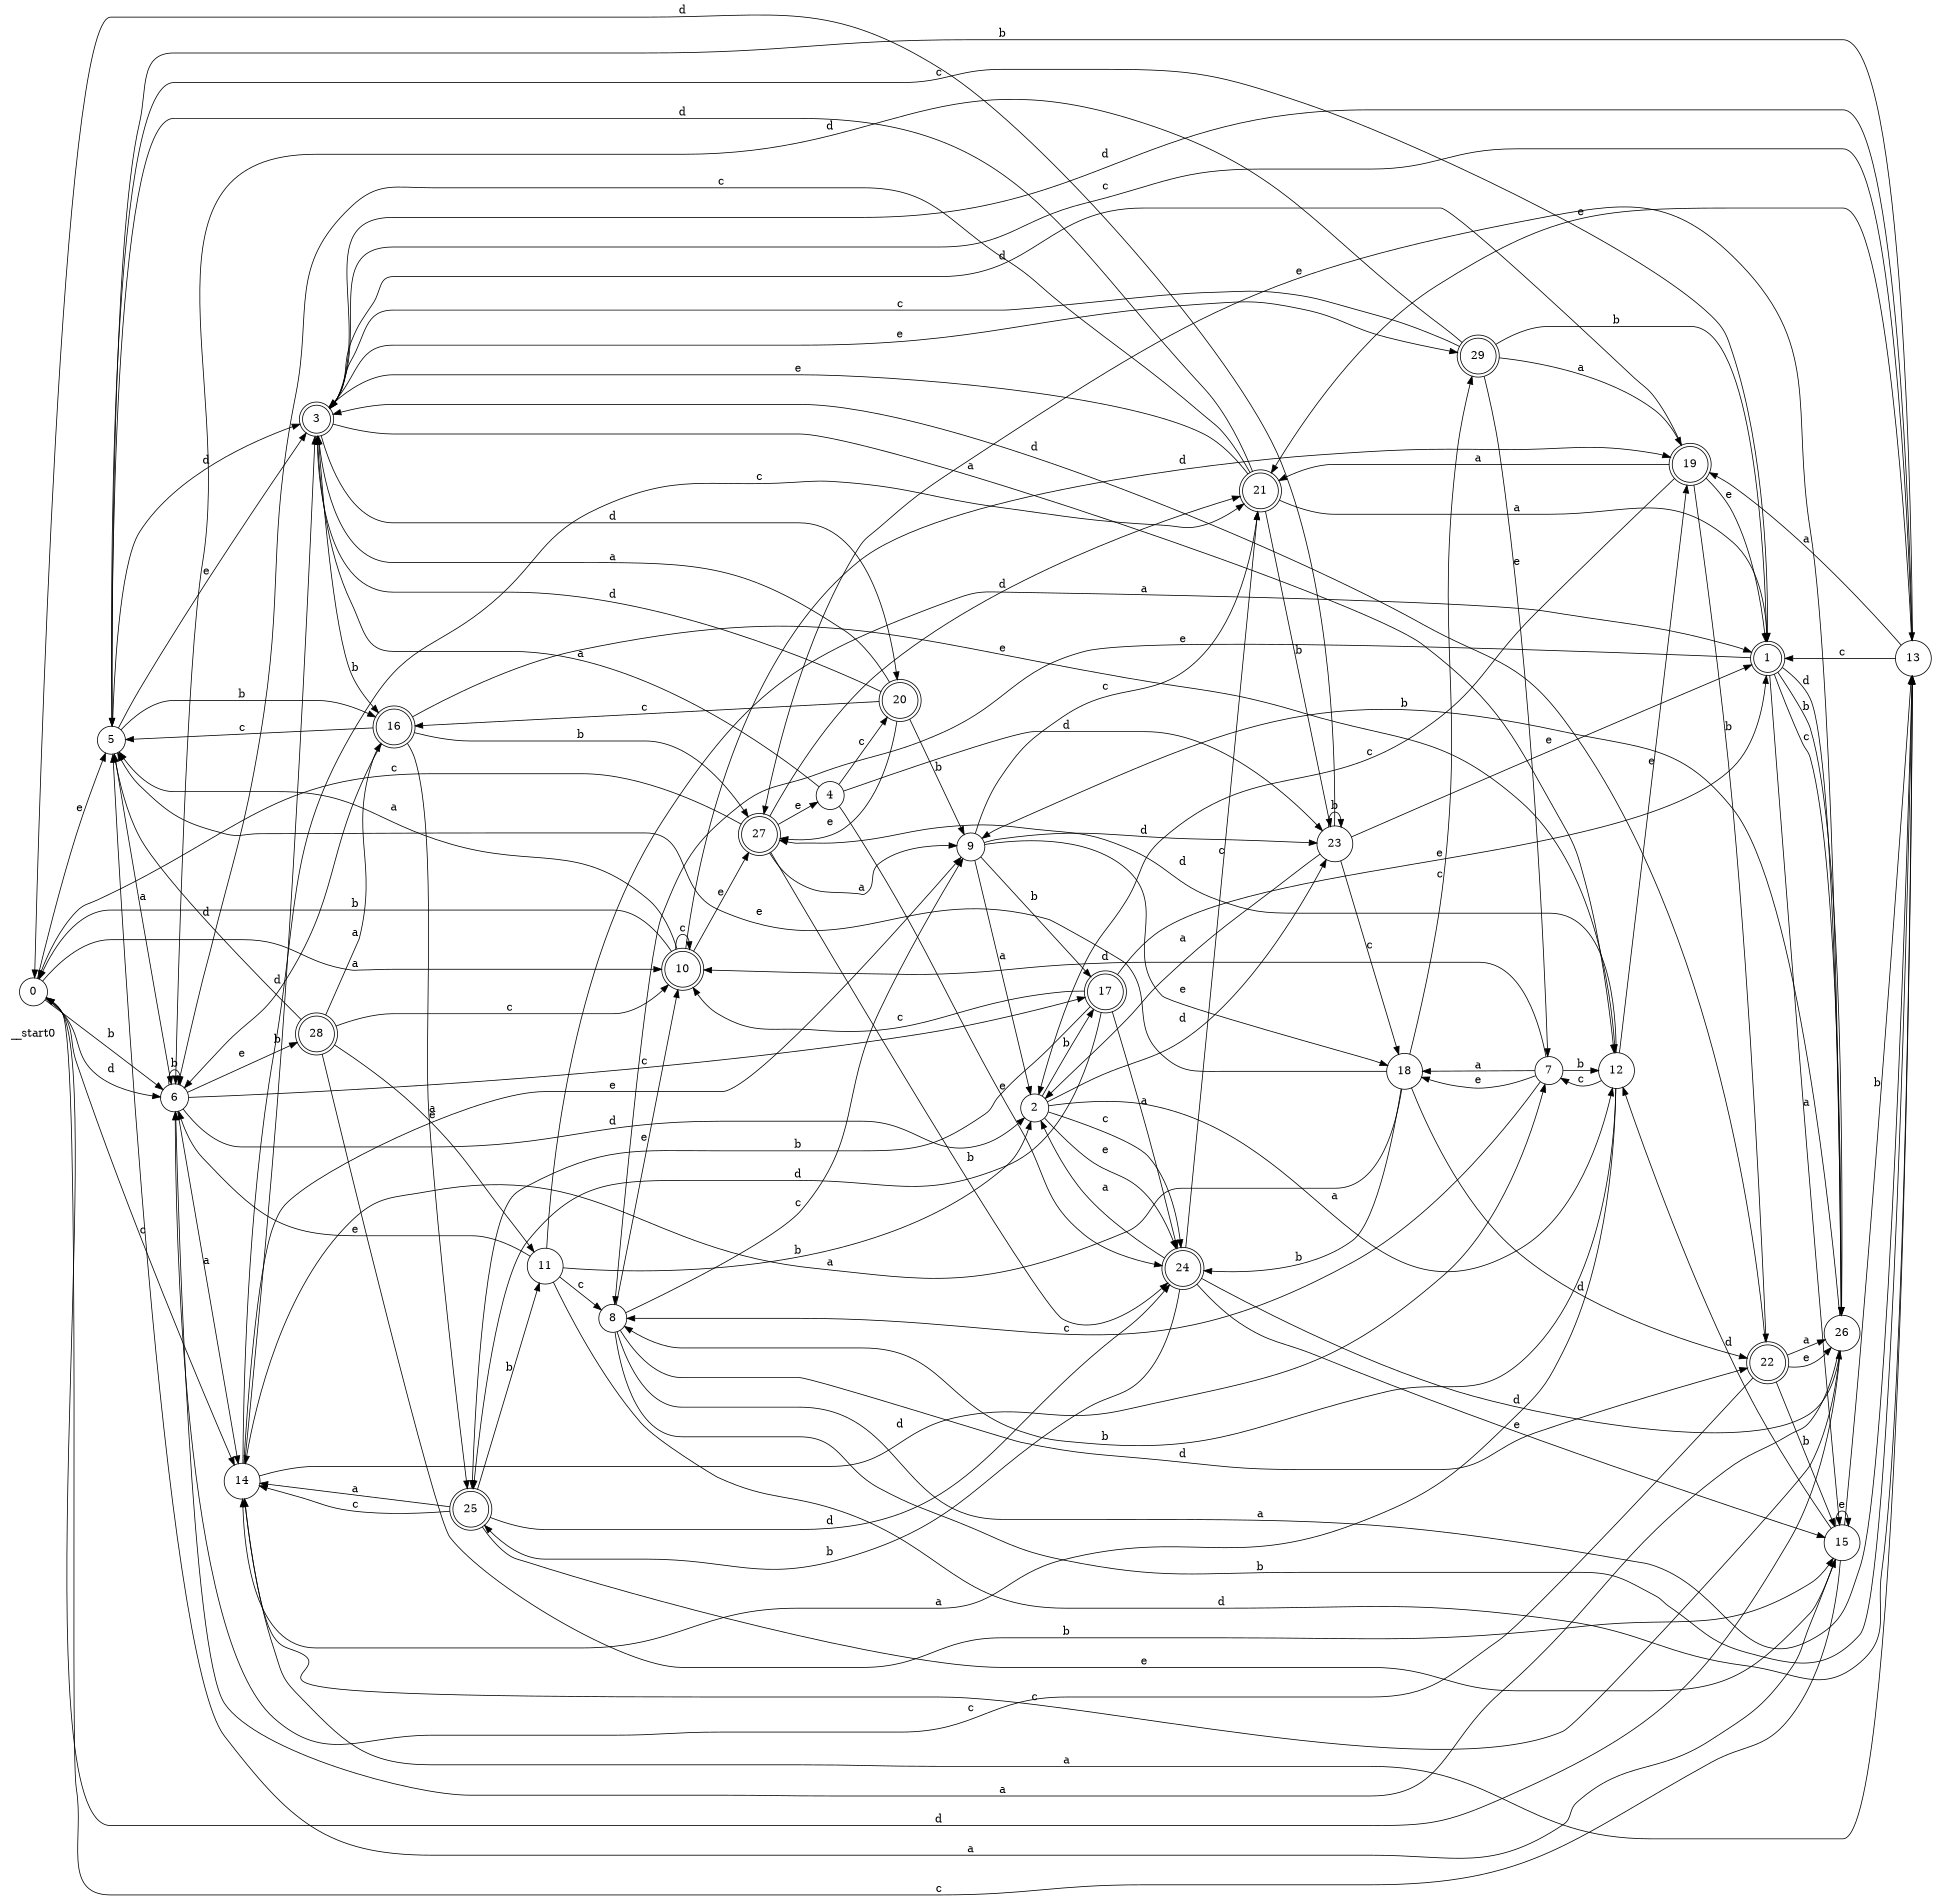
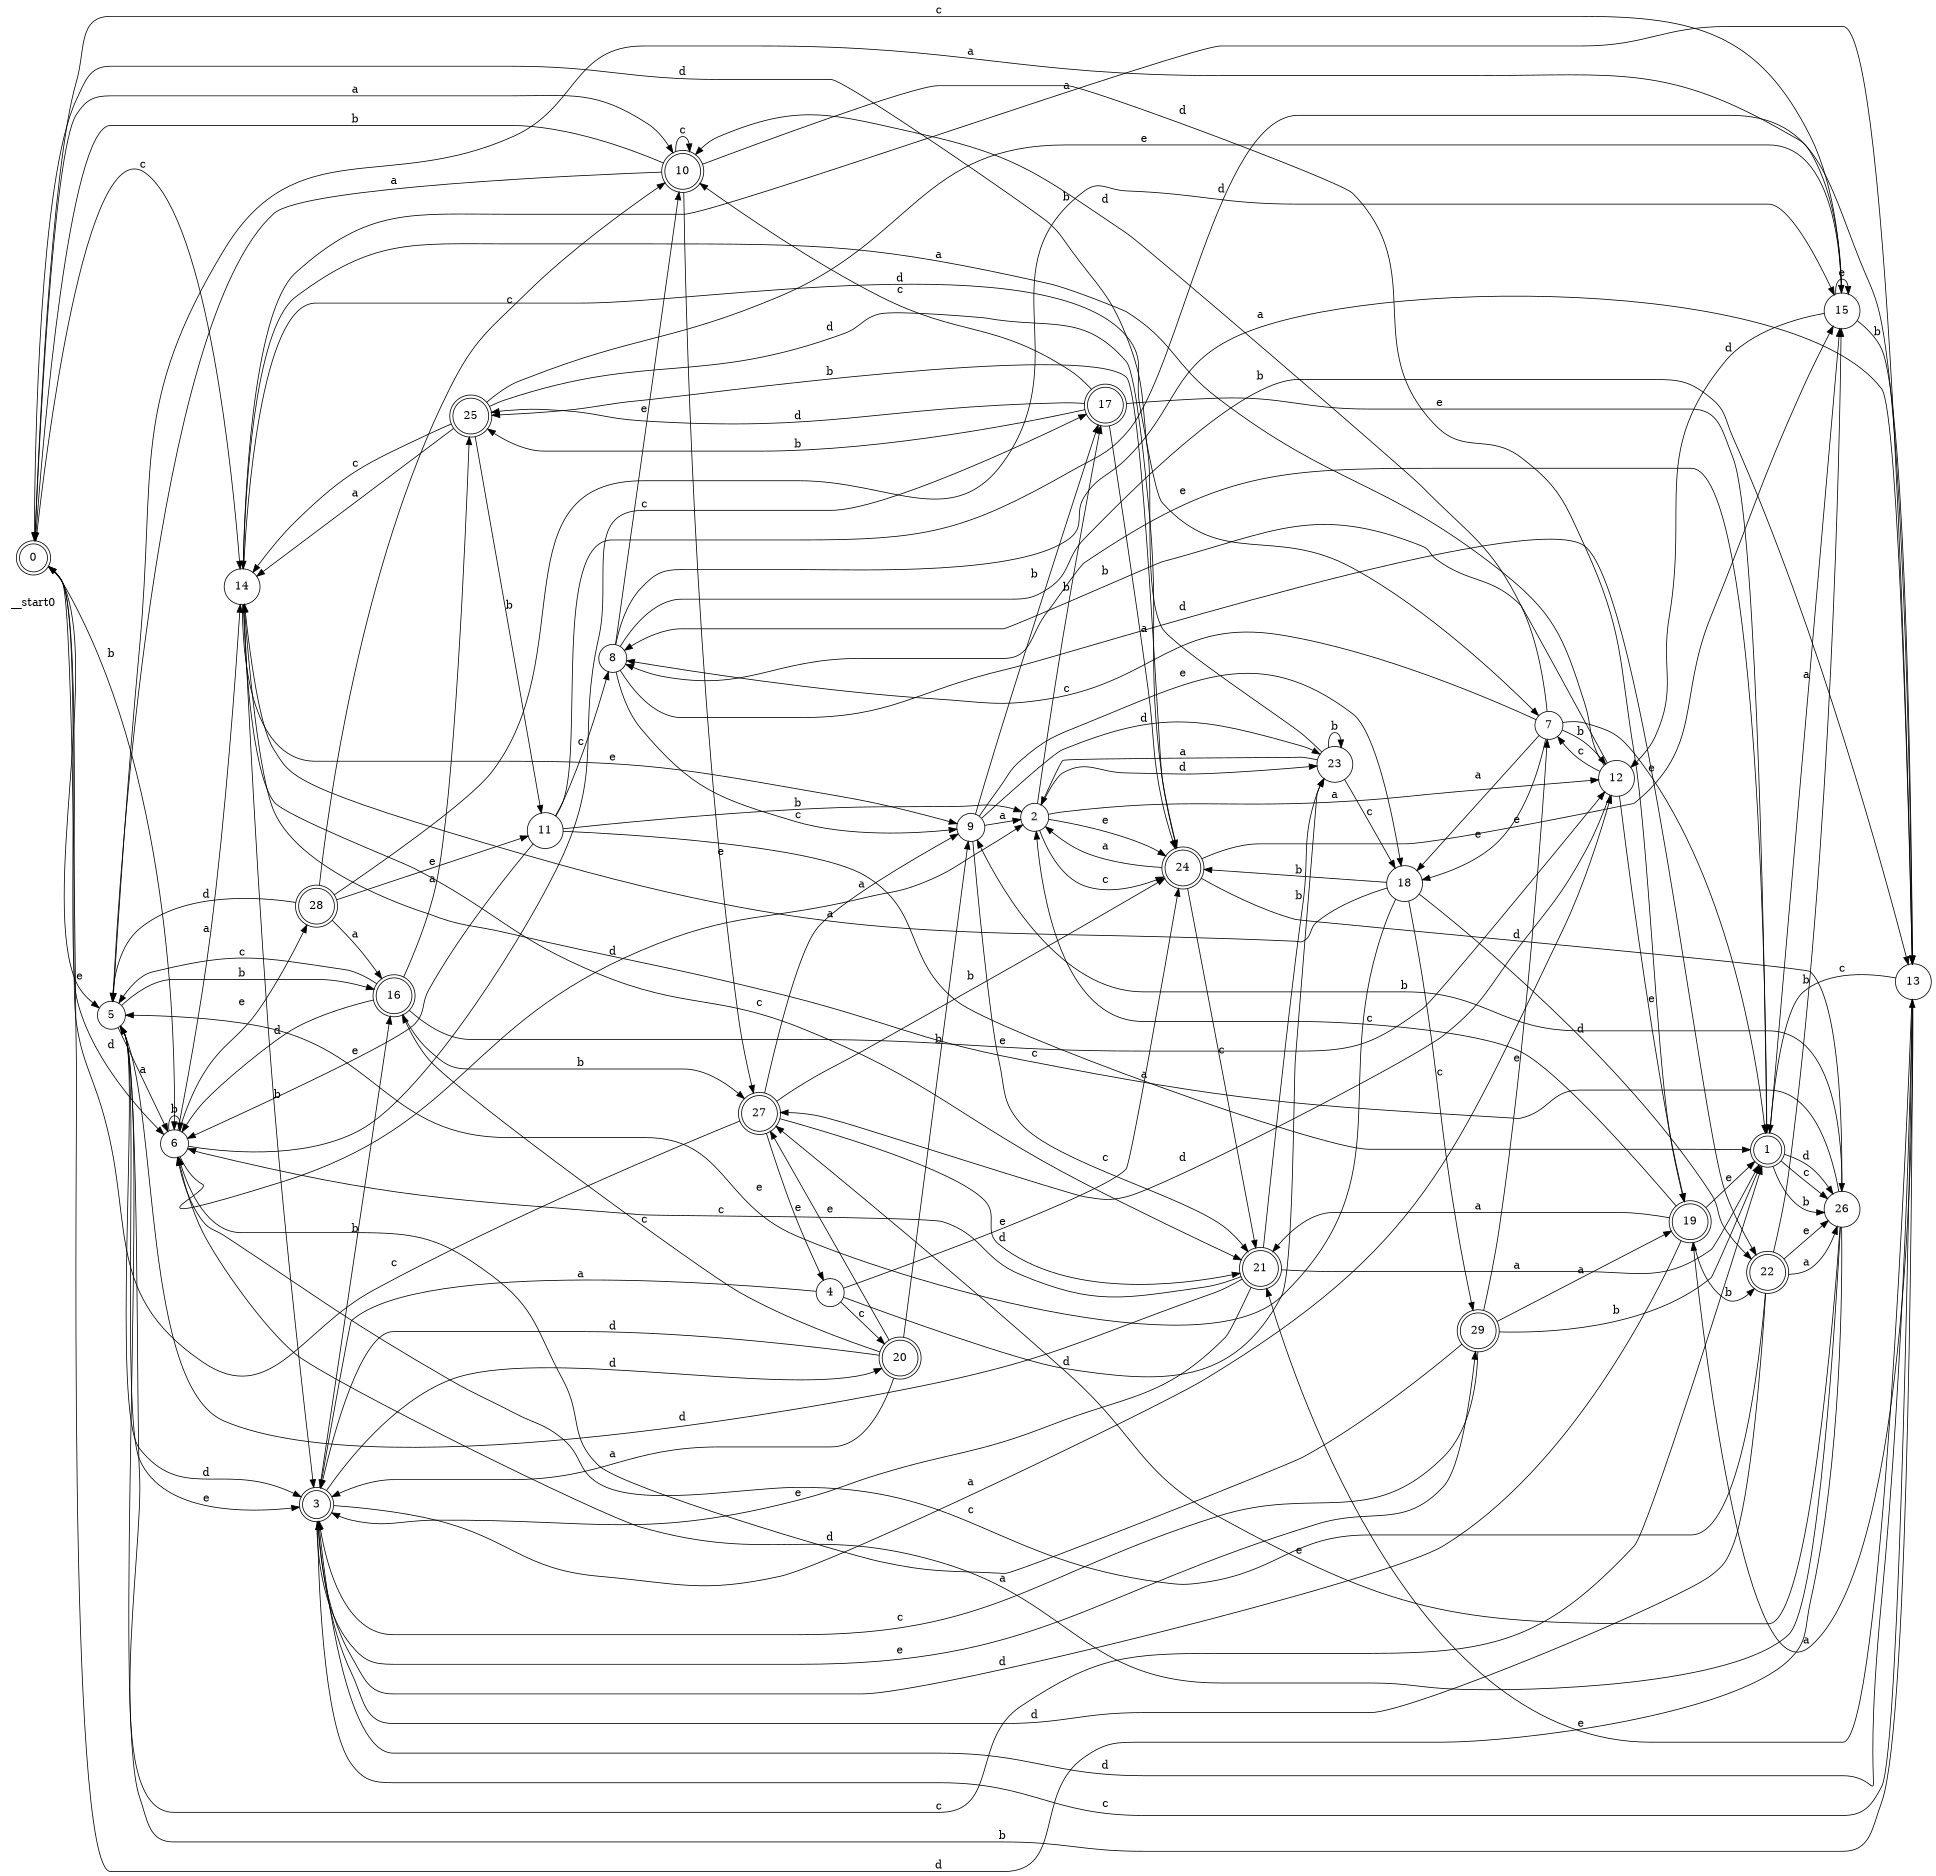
edge "23" -> "1": now "7" -> "1"
node "0": shape circle -> doublecircle
